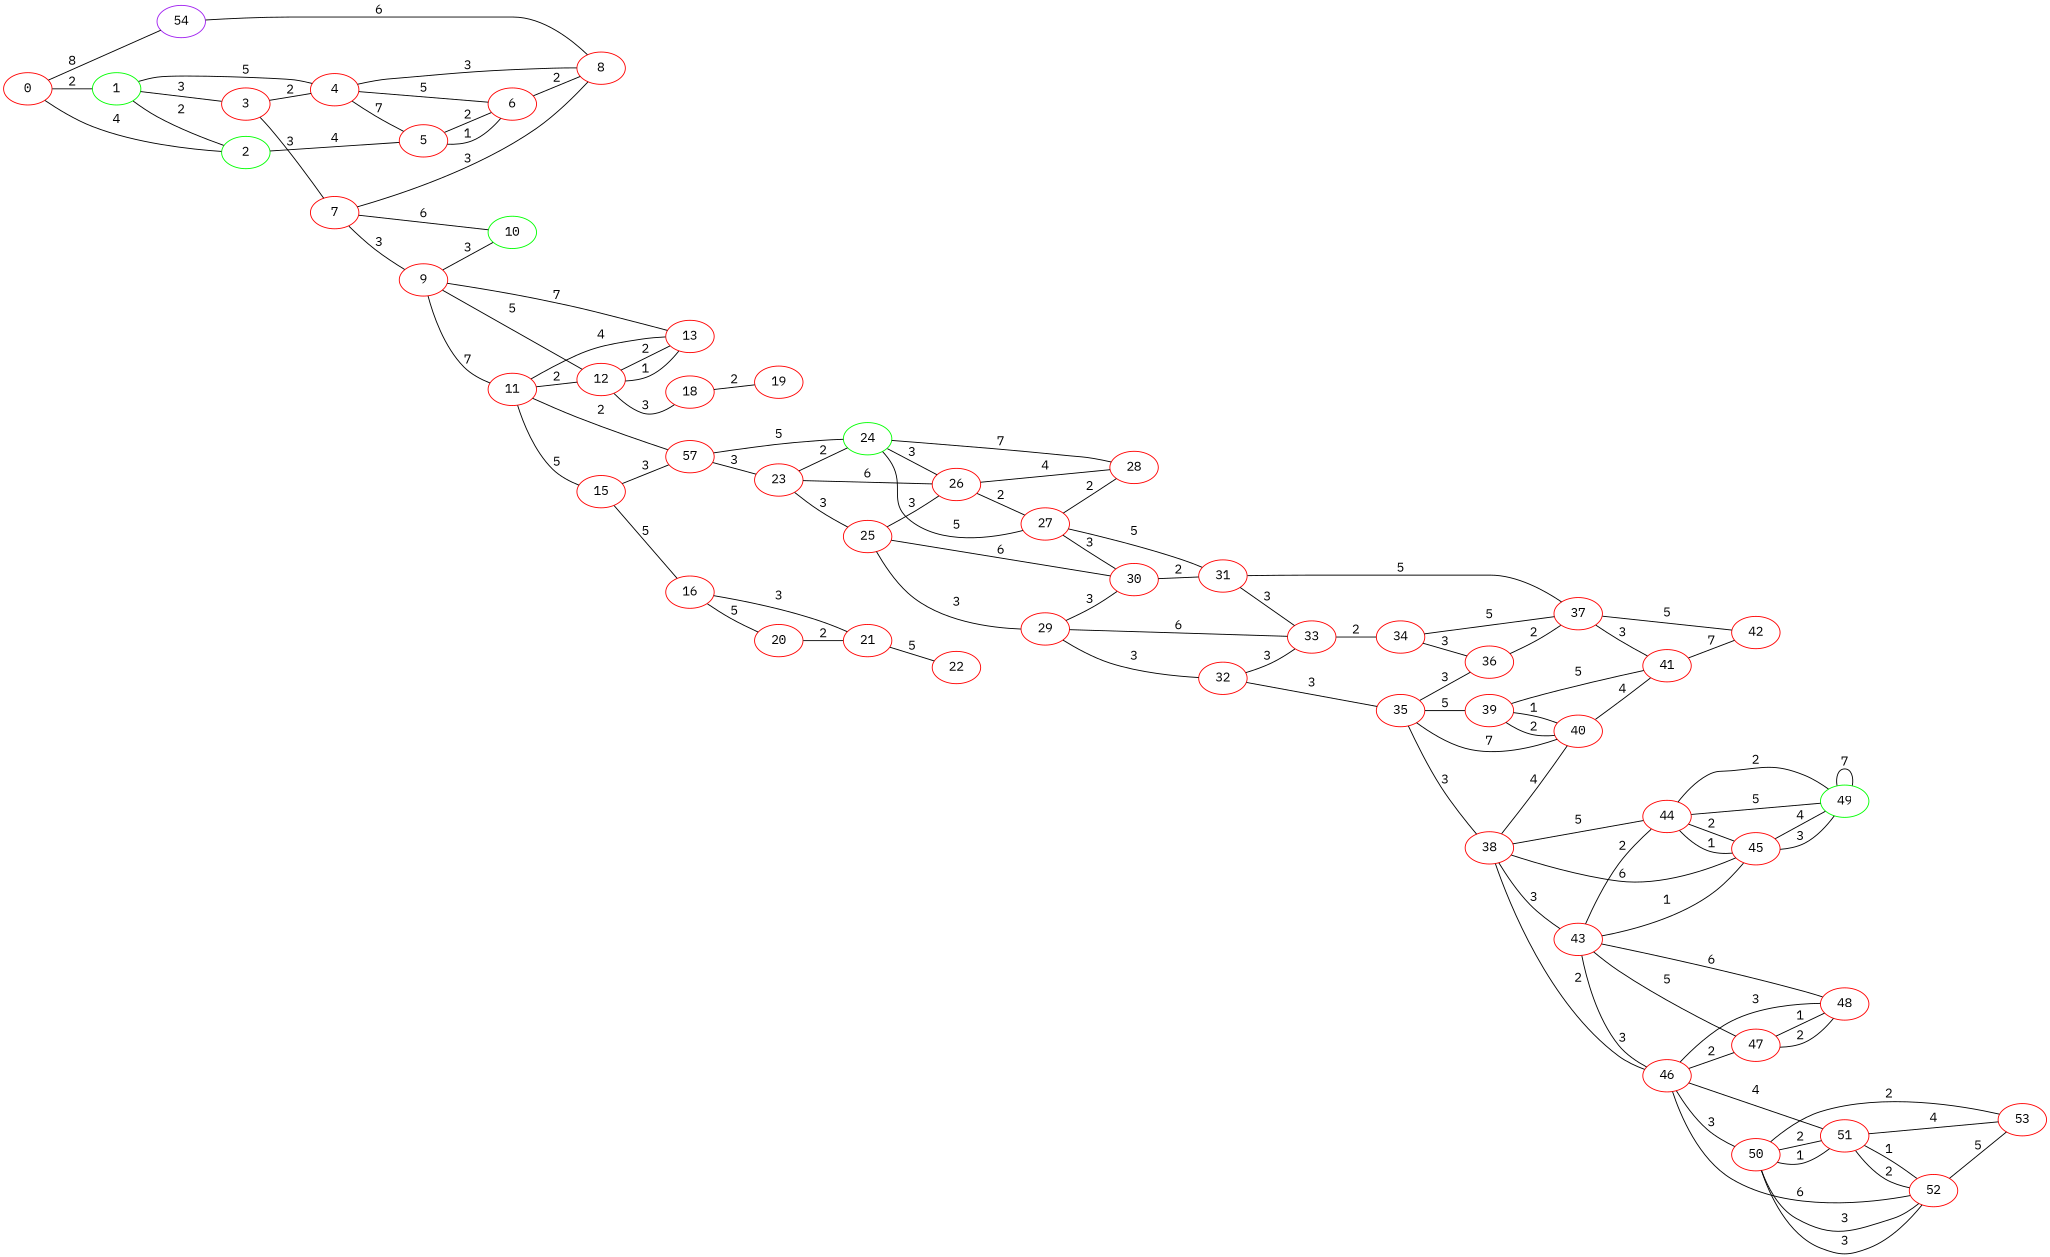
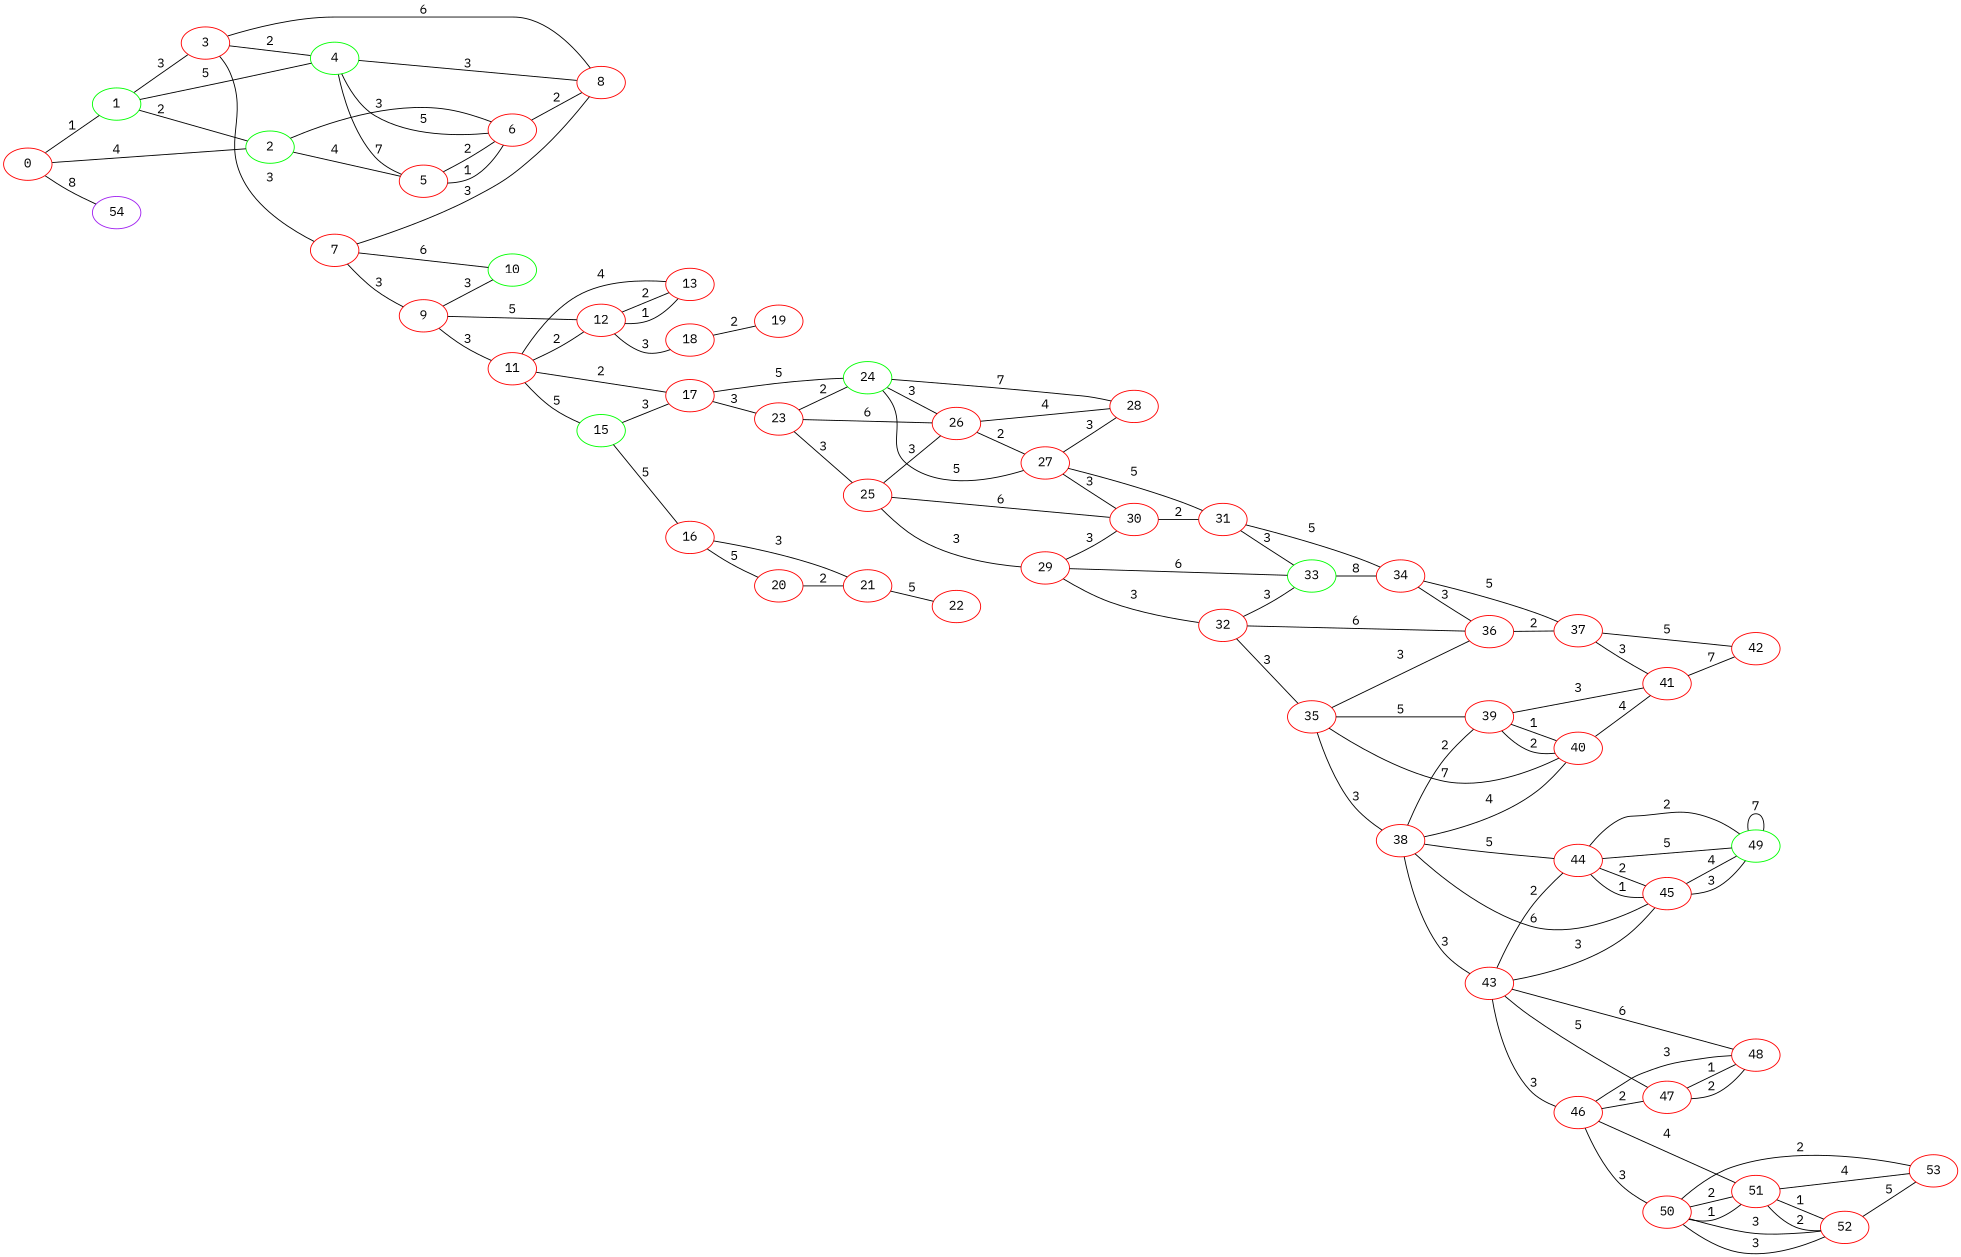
edge "54" -- "8": now "3" -- "8"
edge "0" -- "1": label "2" -> "1"
node "4": color red -> green
edge "6" -- "2": added, label "3"
edge "9" -- "13": removed, label "7"
edge "9" -- "11": label "7" -> "3"
node "57": label "57" -> "17"
edge "28" -- "27": label "2" -> "3"
node "15": color red -> green
edge "31" -- "37": now "31" -- "34"
edge "32" -- "36": added, label "6"
edge "33" -- "34": label "2" -> "8"
node "33": color red -> green
edge "41" -- "39": label "5" -> "3"
edge "45" -- "43": label "1" -> "3"
edge "38" -- "46": now "38" -- "39"
edge "46" -- "52": removed, label "6"
